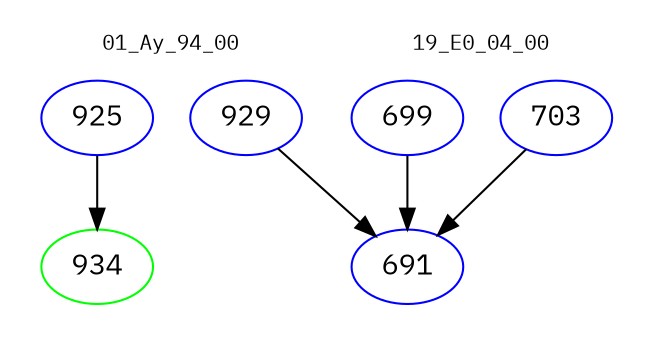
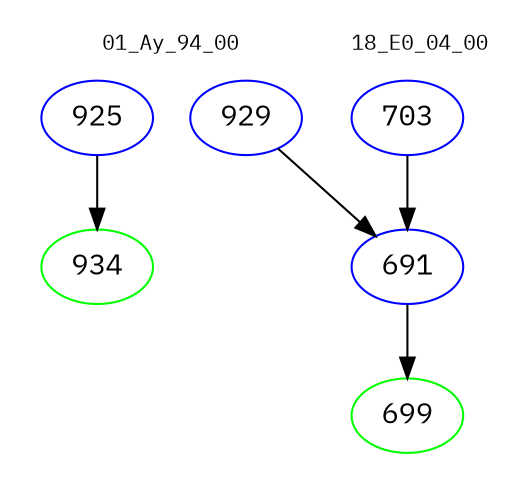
cluster "19_E0_04_00": label "19_E0_04_00" -> "18_E0_04_00"
node "699": color blue -> green
edge "699" -> "691": reversed
